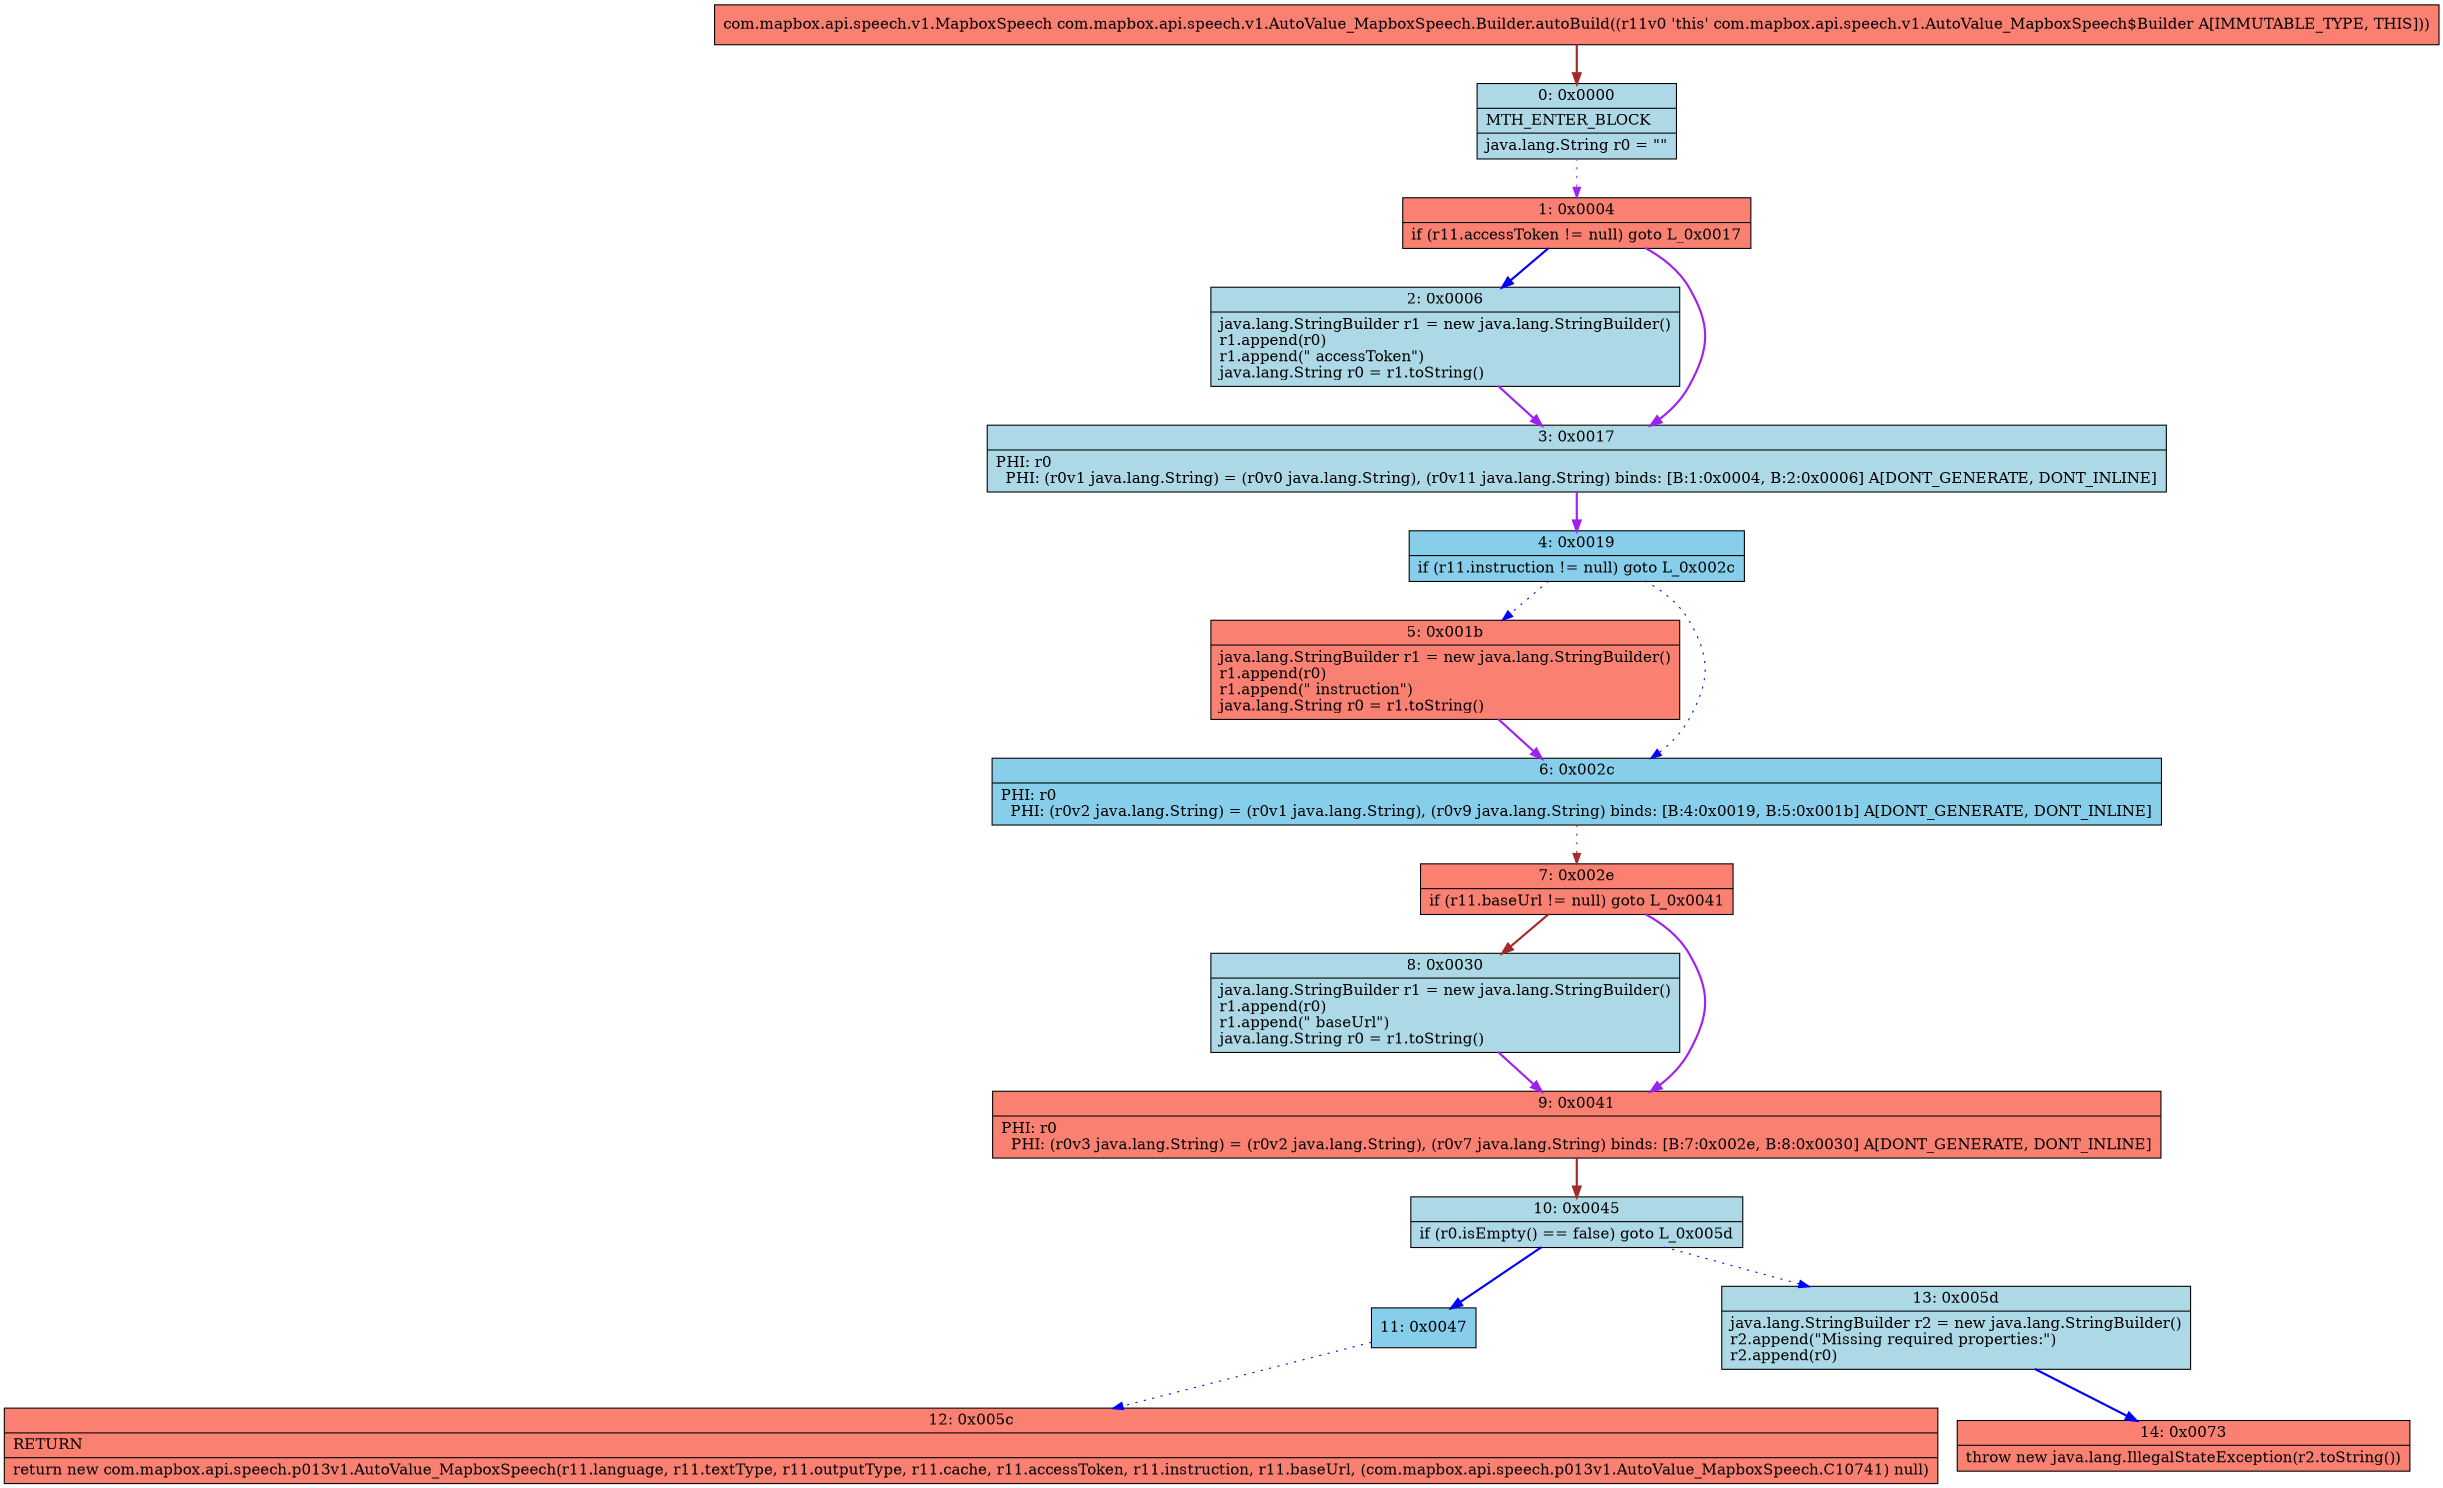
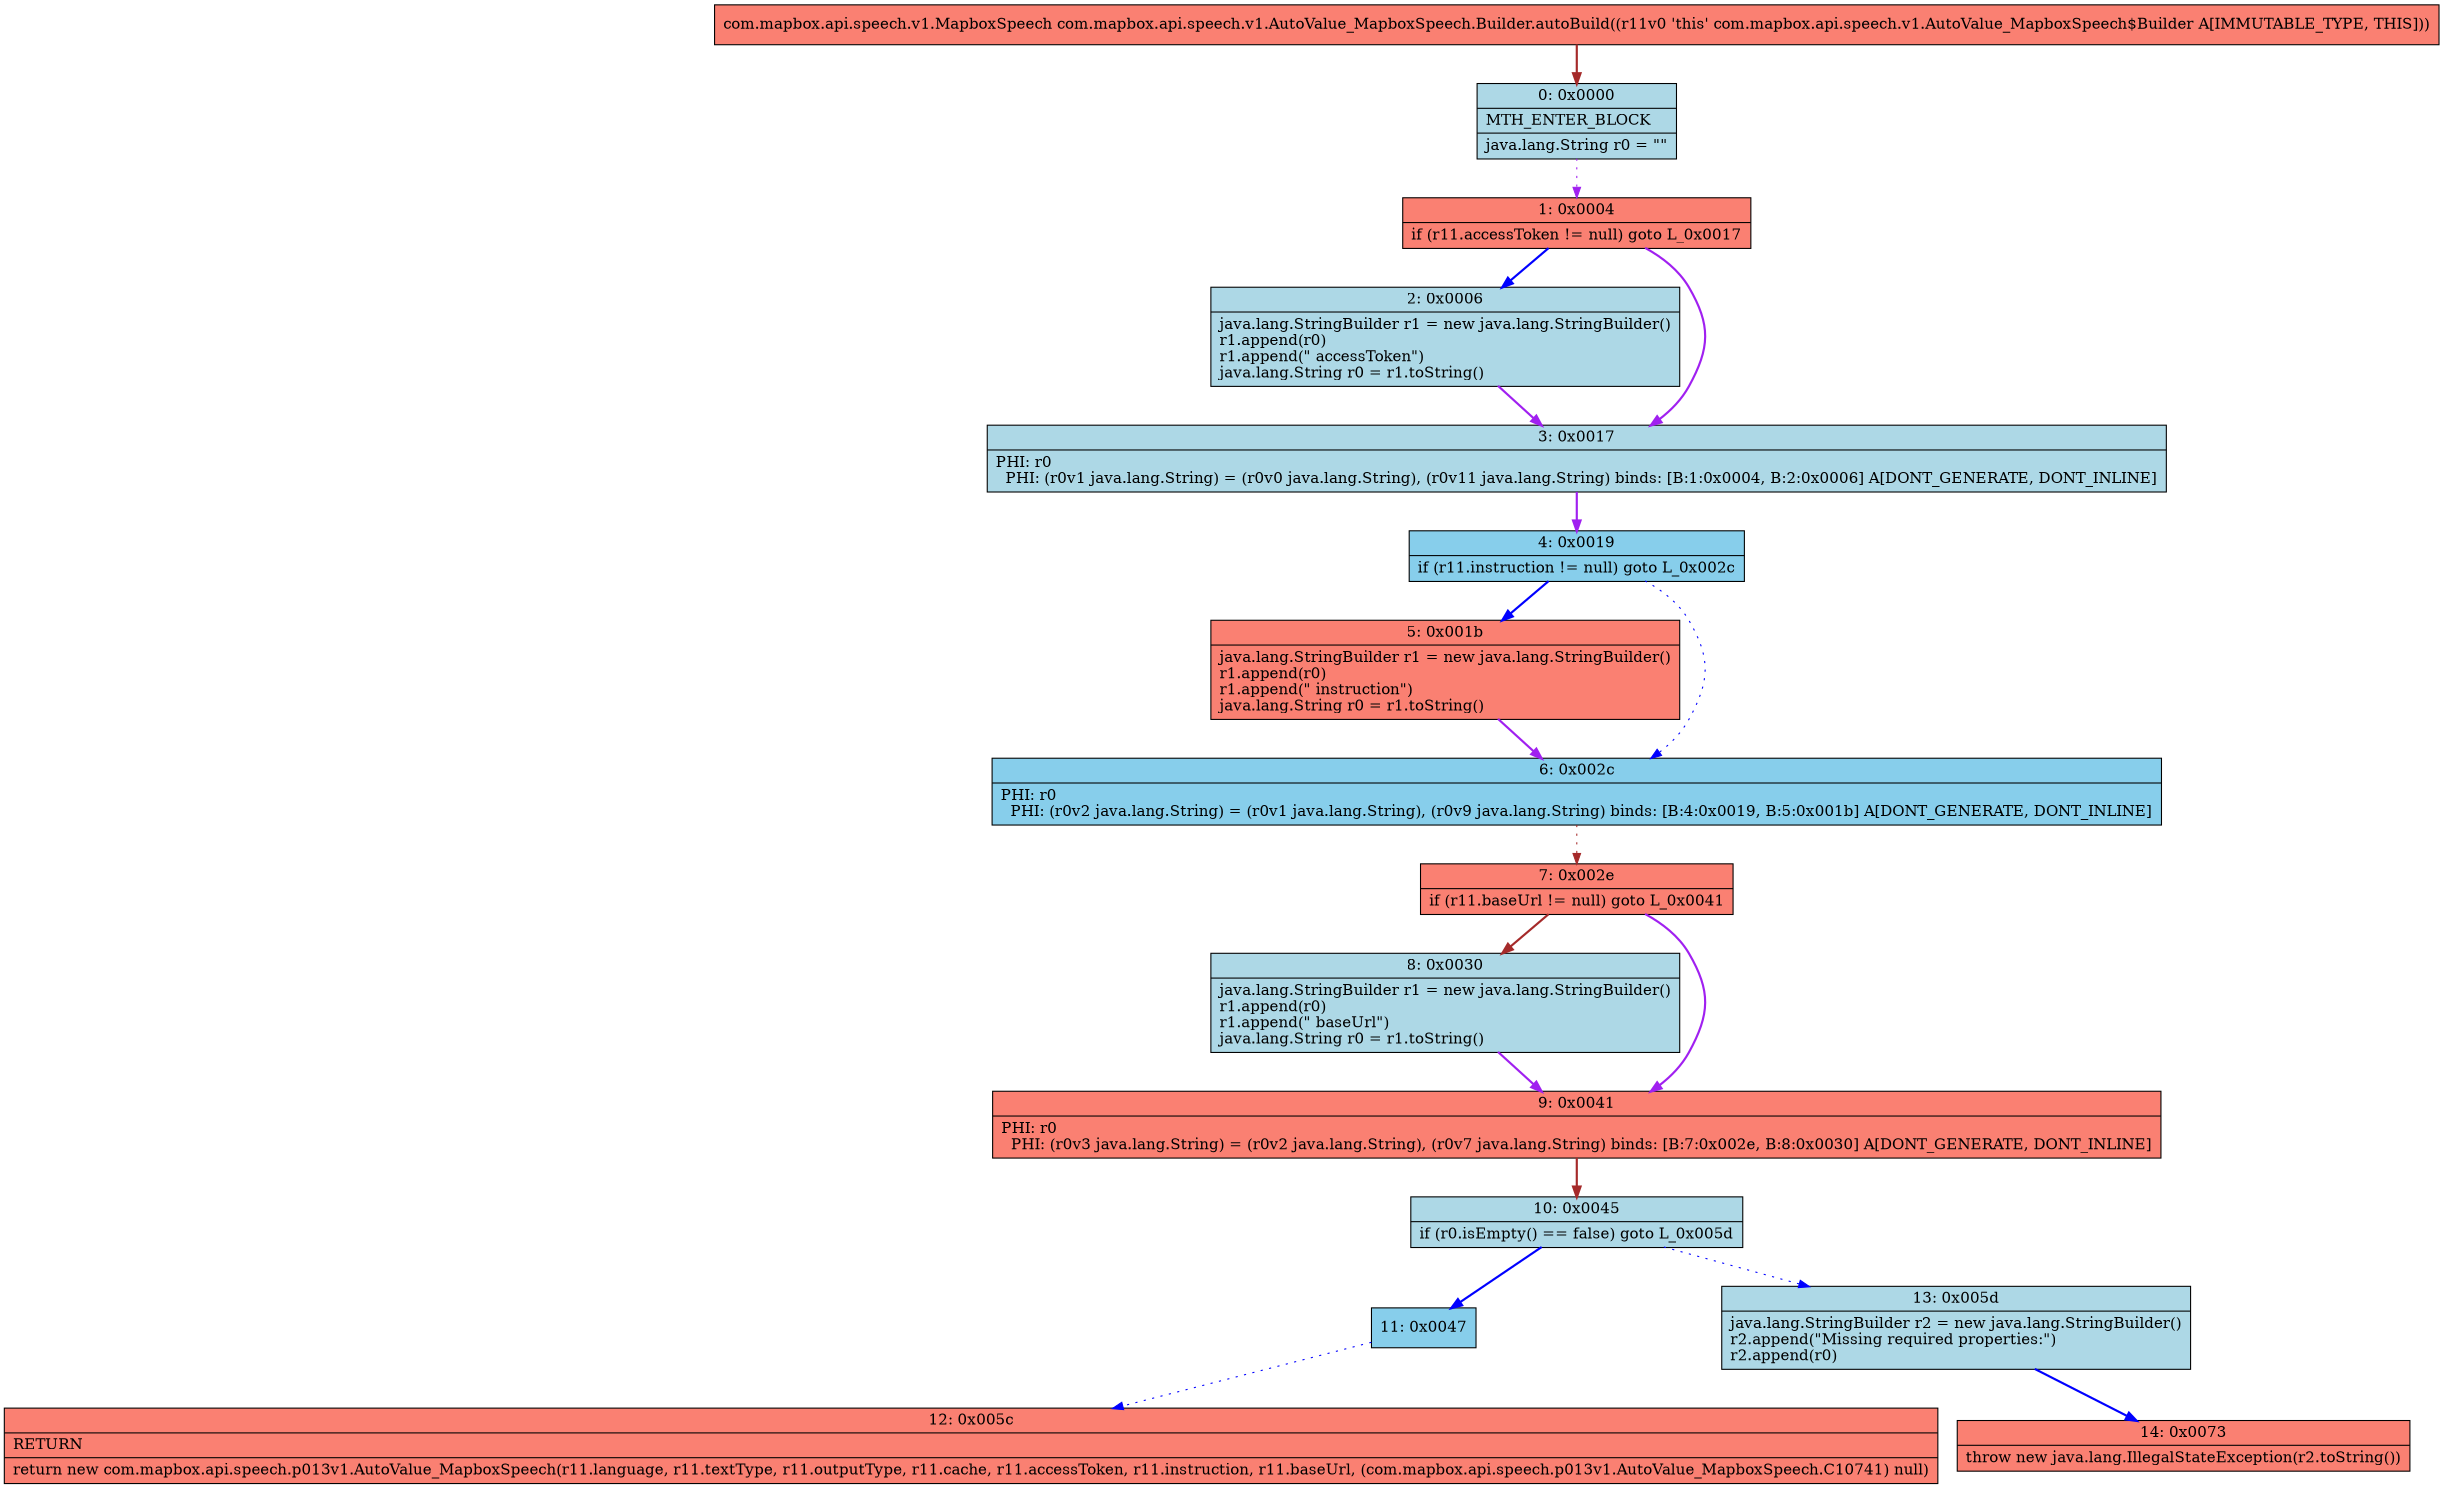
edge "4: 0x0019" -> "5: 0x001b": style dotted -> bold
